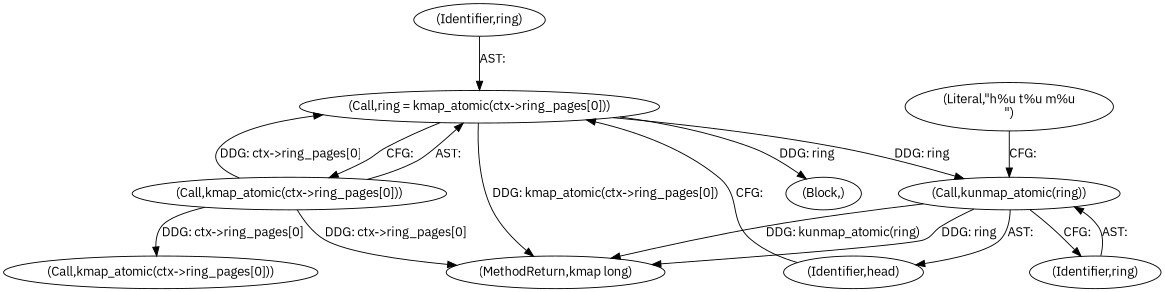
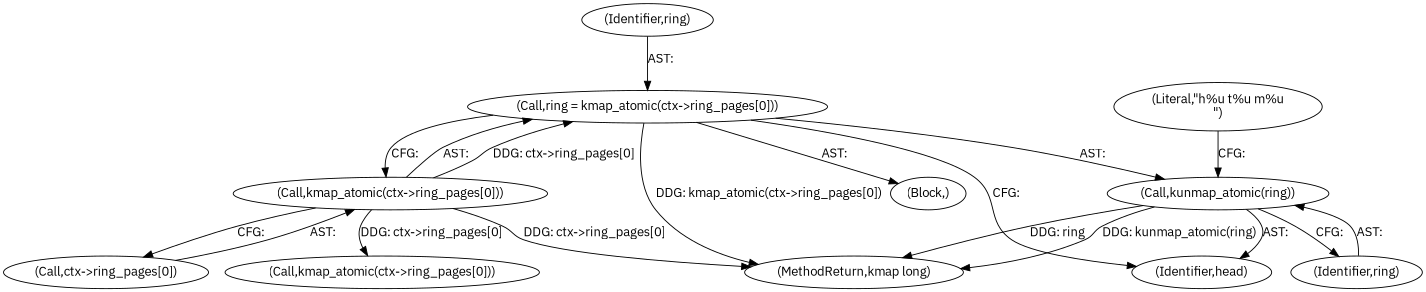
edge "(Call,ring = kmap_atomic(ctx->ring_pages[0]))" -> "(Block,)": label "DDG: ring" -> "AST: "
edge "(Call,ring = kmap_atomic(ctx->ring_pages[0]))" -> "(Call,kunmap_atomic(ring))": label "DDG: ring" -> "AST: "
edge "(Identifier,head)" -> "(Call,ring = kmap_atomic(ctx->ring_pages[0]))": reversed
node "(Call,ctx->ring_pages[0])": added
